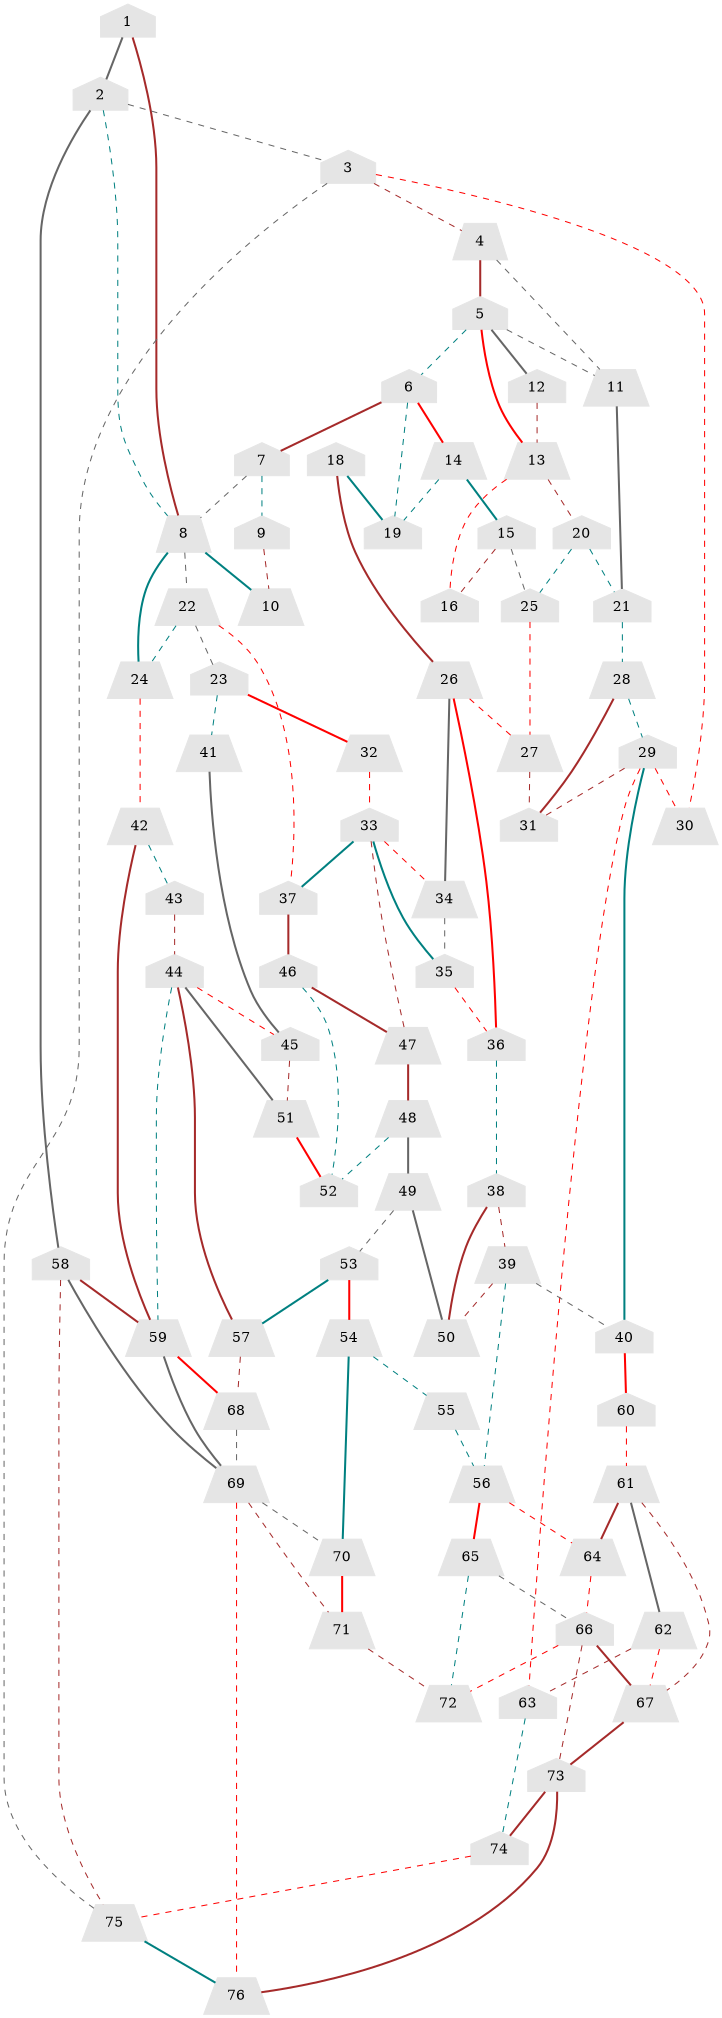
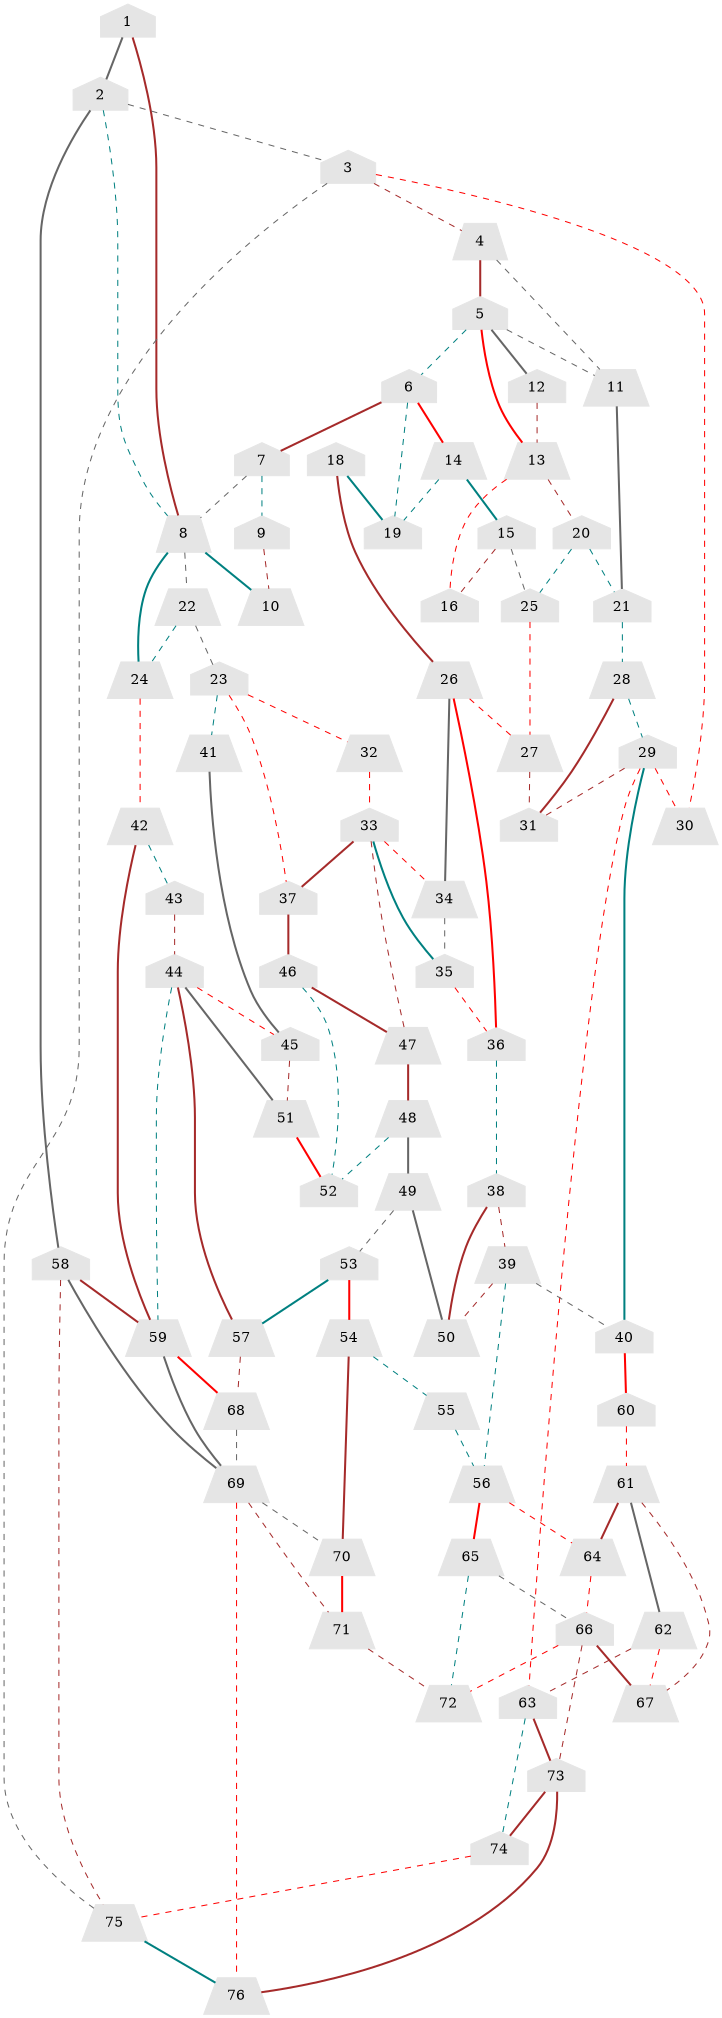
edge "23" -- "32": style bold -> dashed
edge "22" -- "37": now "23" -- "37"
edge "33" -- "37": color teal -> brown
edge "54" -- "70": color teal -> brown
edge "67" -- "73": now "63" -- "73"
